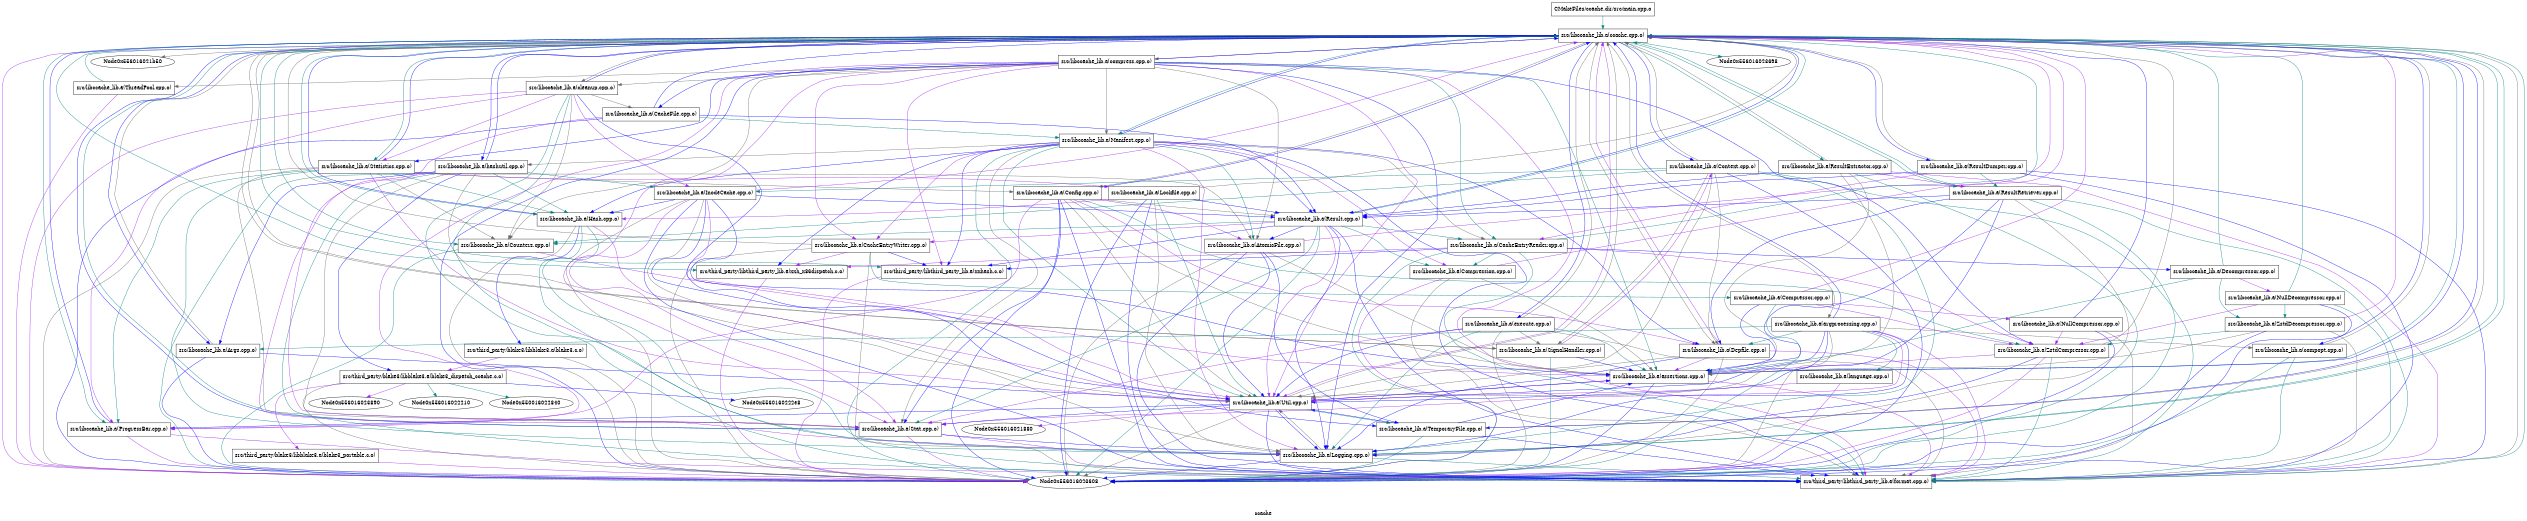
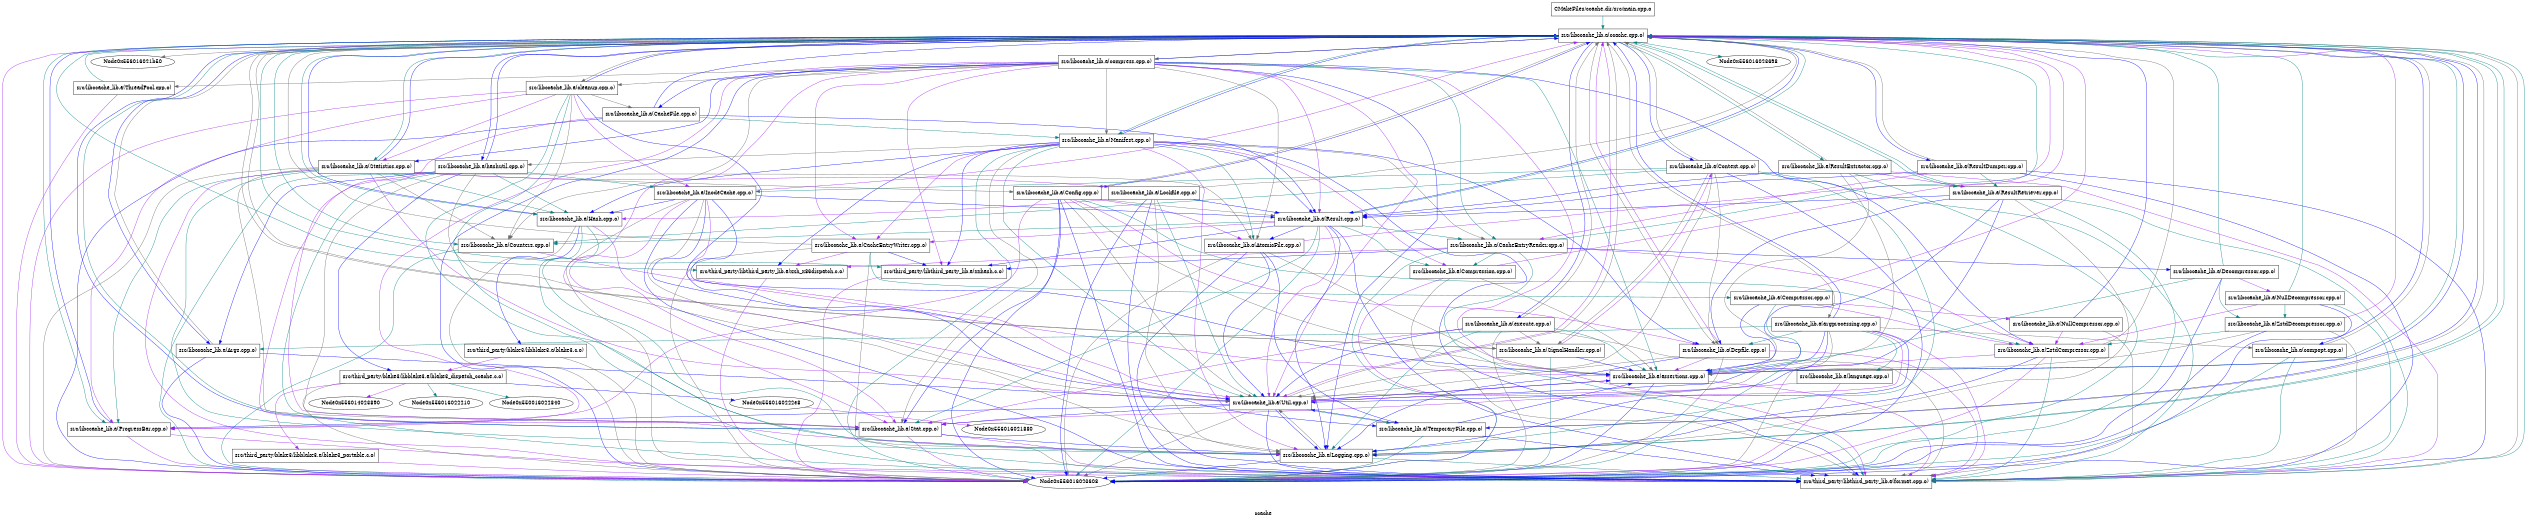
edge "src/libccache_lib.a(compress.cpp.o)" -> "src/libccache_lib.a(Result.cpp.o)": added
node "Node0x556016023890": label "Node0x556016023890" -> "Node0x556014023890"
edge "src/libccache_lib.a(Util.cpp.o)" -> "Node0x556016021880": now "Node0x5560160222e8" -> "Node0x556016021880"
edge "src/libccache_lib.a(Statistics.cpp.o)" -> "src/third_party/libthird_party_lib.a(format.cpp.o)": added
edge "src/libccache_lib.a(NullCompressor.cpp.o)" -> "Node0x556016023608": now "src/libccache_lib.a(Decompressor.cpp.o)" -> "Node0x556016023608"
